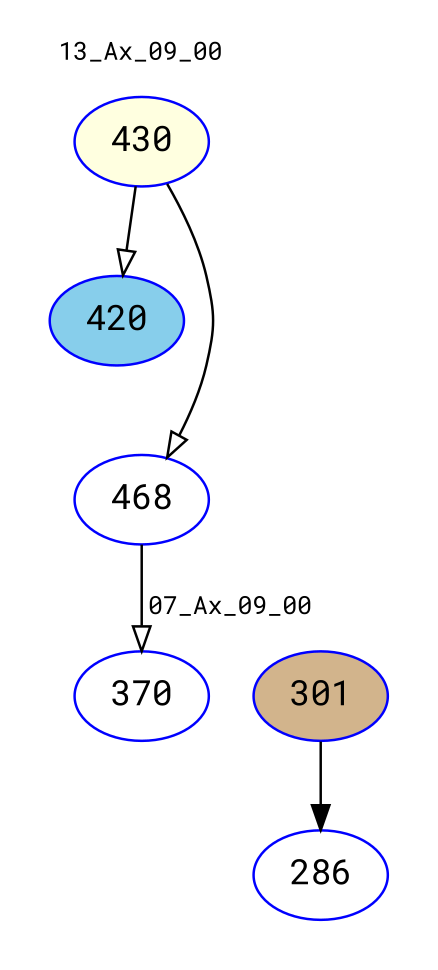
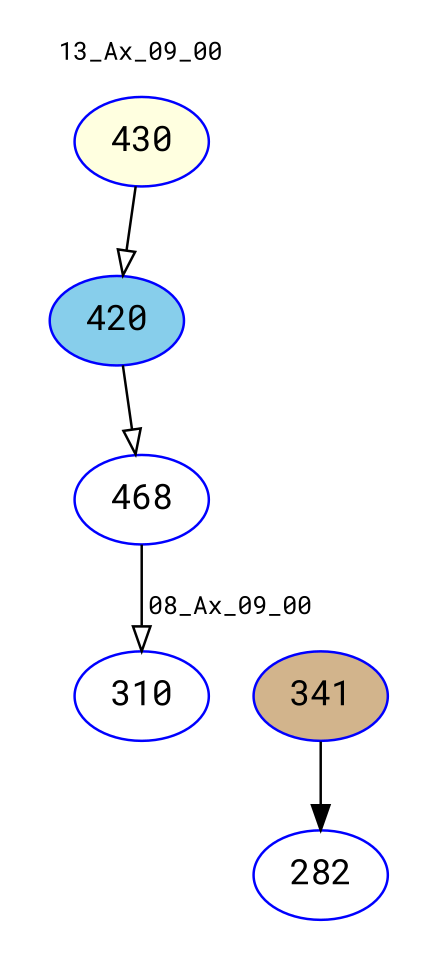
edge "430" -> "468": now "420" -> "468"
cluster "07_Ax_09_00": label "07_Ax_09_00" -> "08_Ax_09_00"
node "370": label "370" -> "310"
node "301": label "301" -> "341"
node "286": label "286" -> "282"
